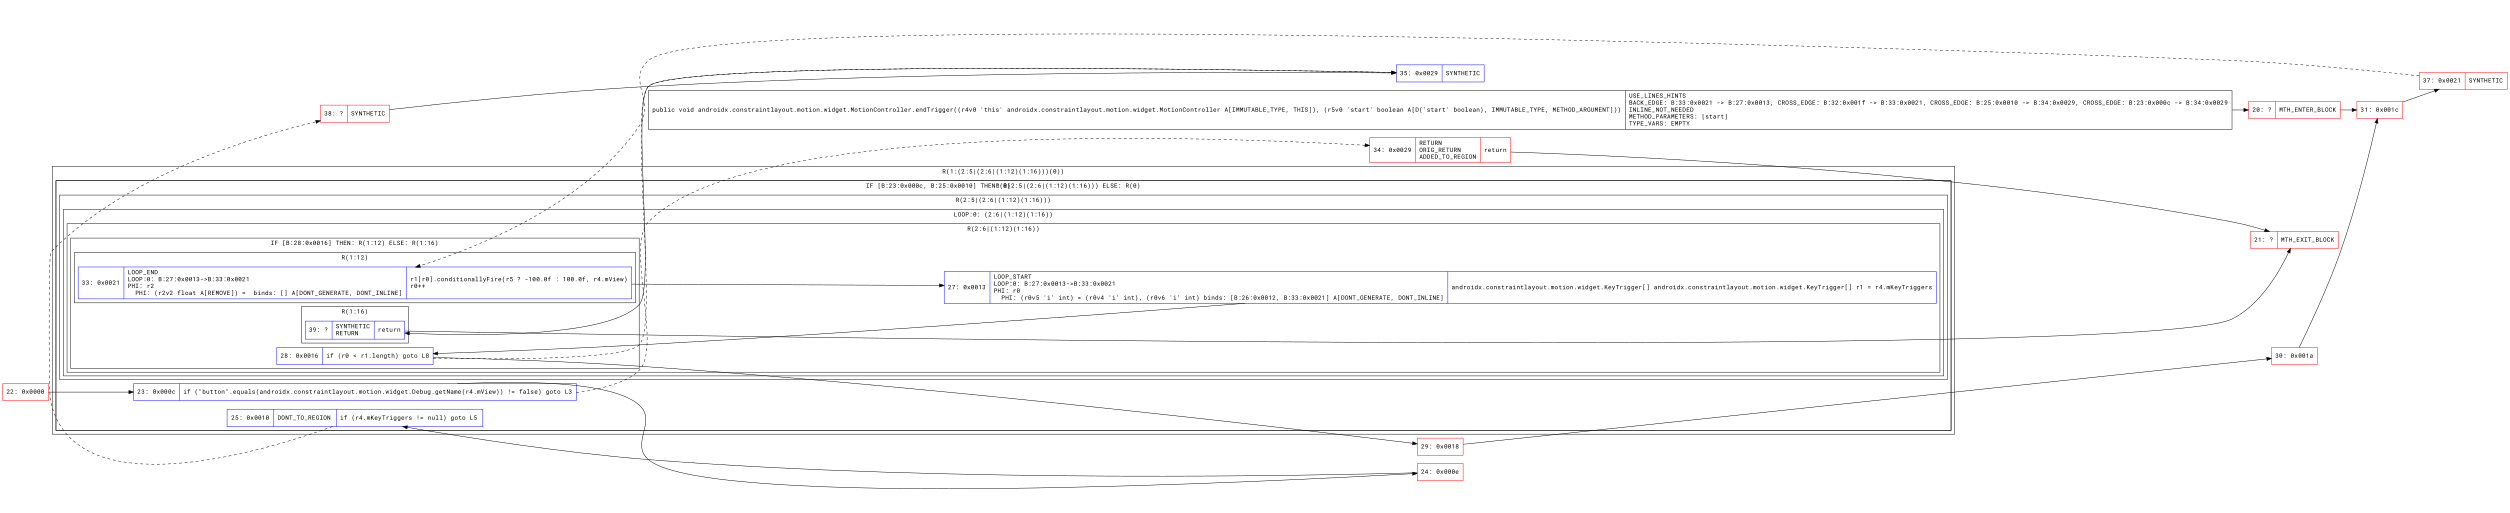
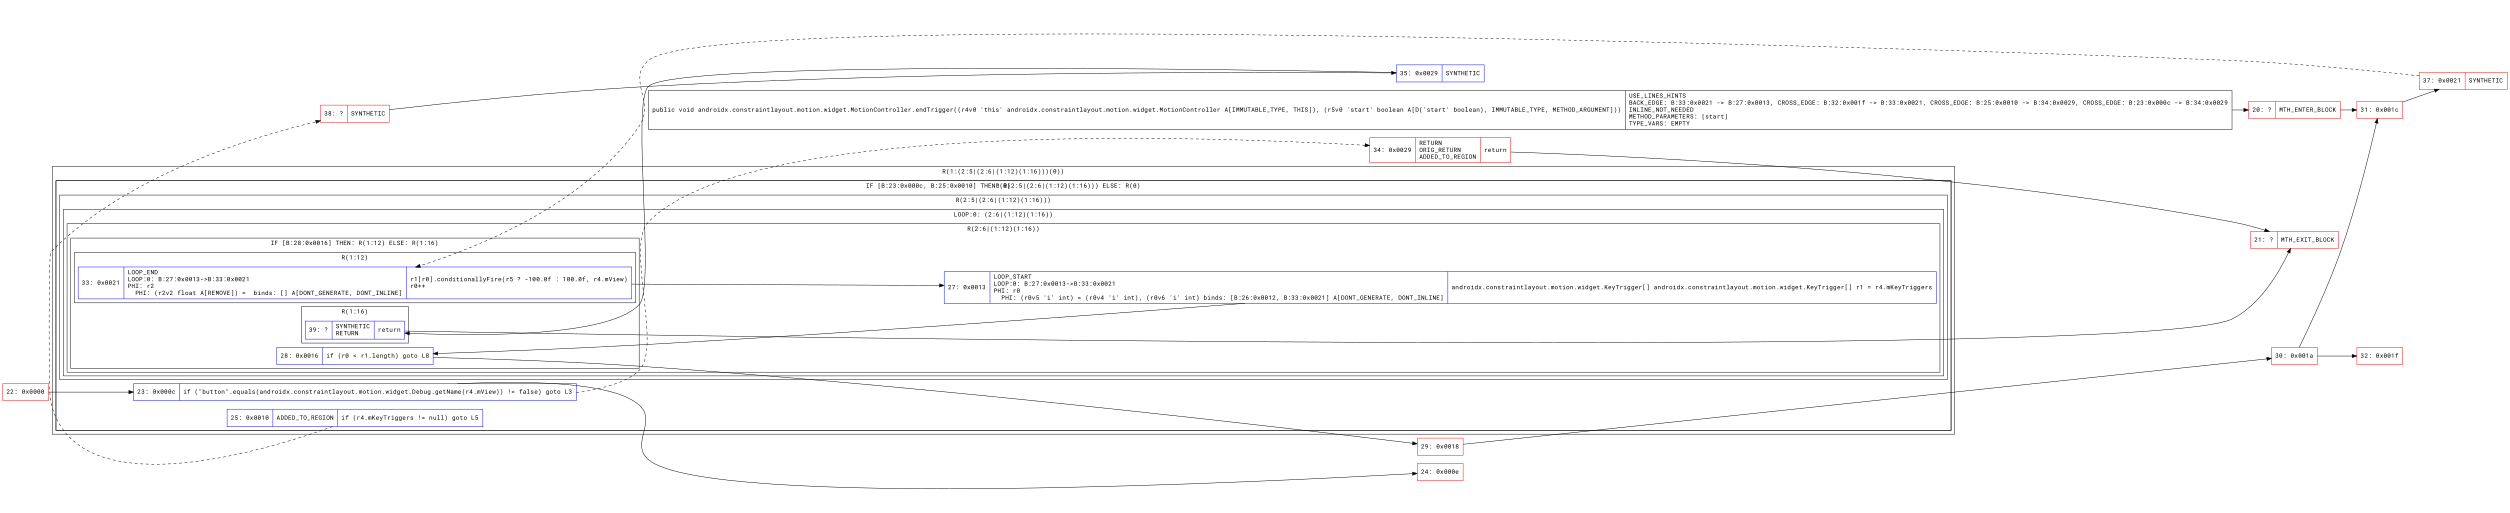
edge "28: 0x0016" -> "35: 0x0029": removed
node "32: 0x001f": added
node "25: 0x0010": text "DONT_TO_REGION" -> "ADDED_TO_REGION"
edge "24: 0x000e" -> "25: 0x0010": removed
